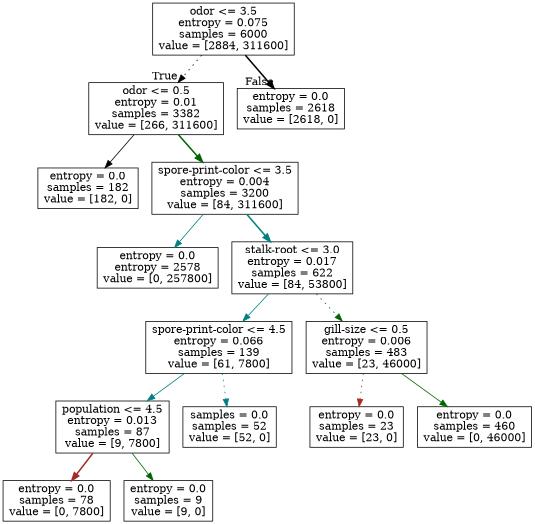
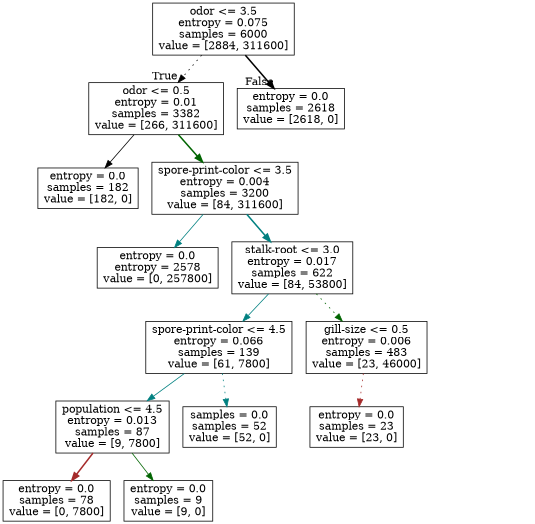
node "entropy = 0.0 samples = 460 value = [0, 46000]": removed
